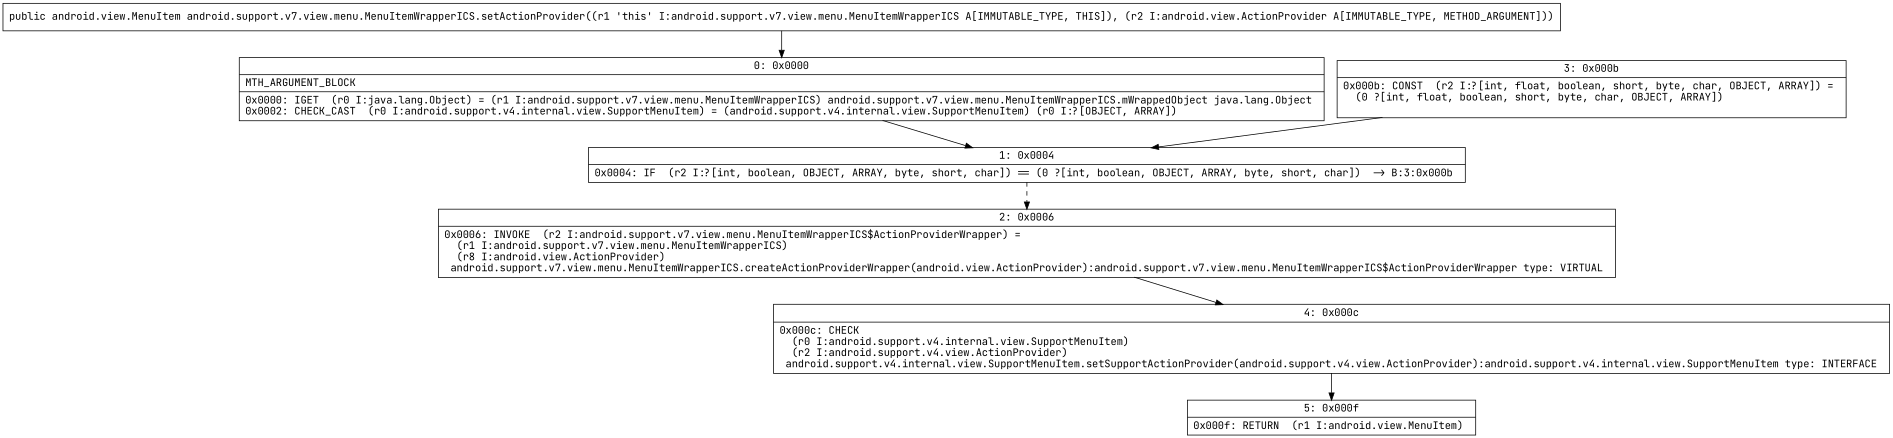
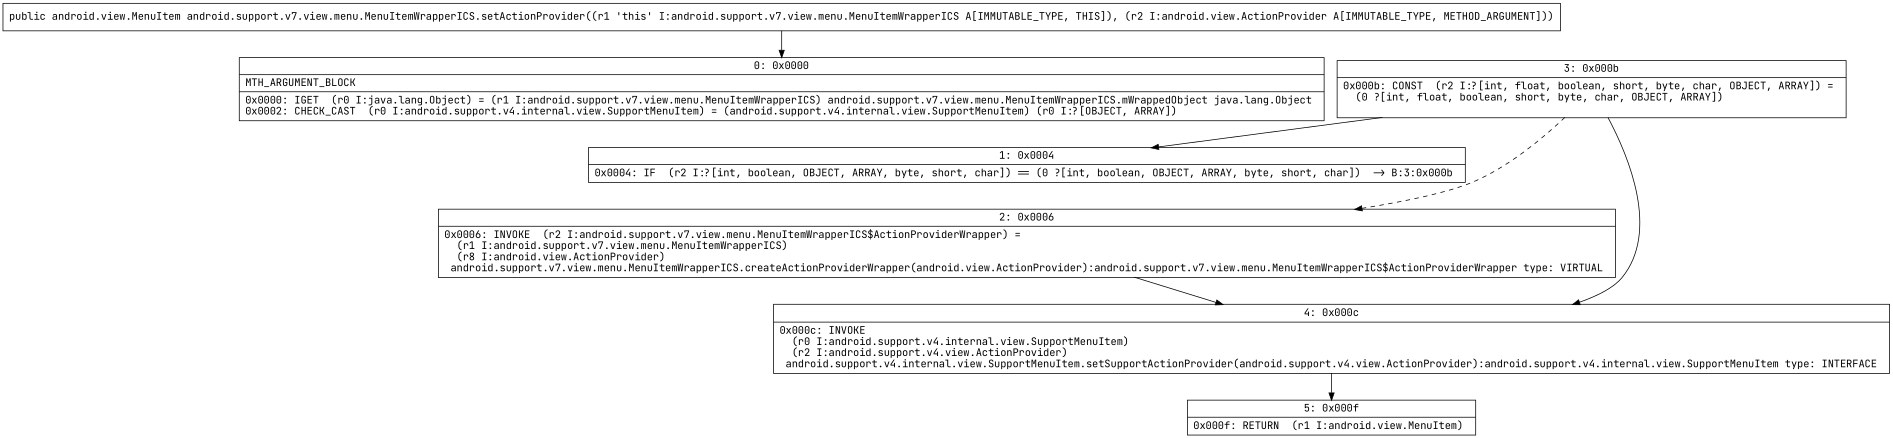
edge "0: 0x0000" -> "1: 0x0004": removed
edge "1: 0x0004" -> "2: 0x0006": now "3: 0x000b" -> "2: 0x0006"
edge "3: 0x000b" -> "4: 0x000c": added
node "4: 0x000c": text "0x000c: CHECK" -> "0x000c: INVOKE"
